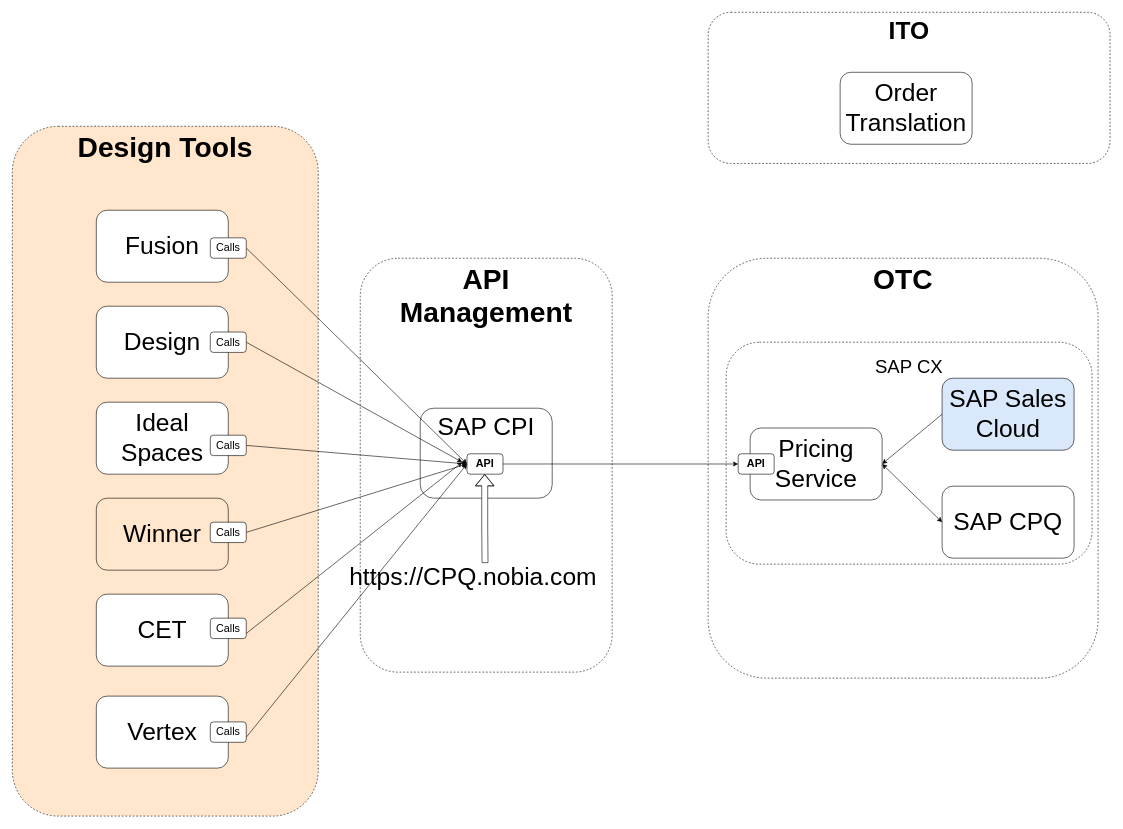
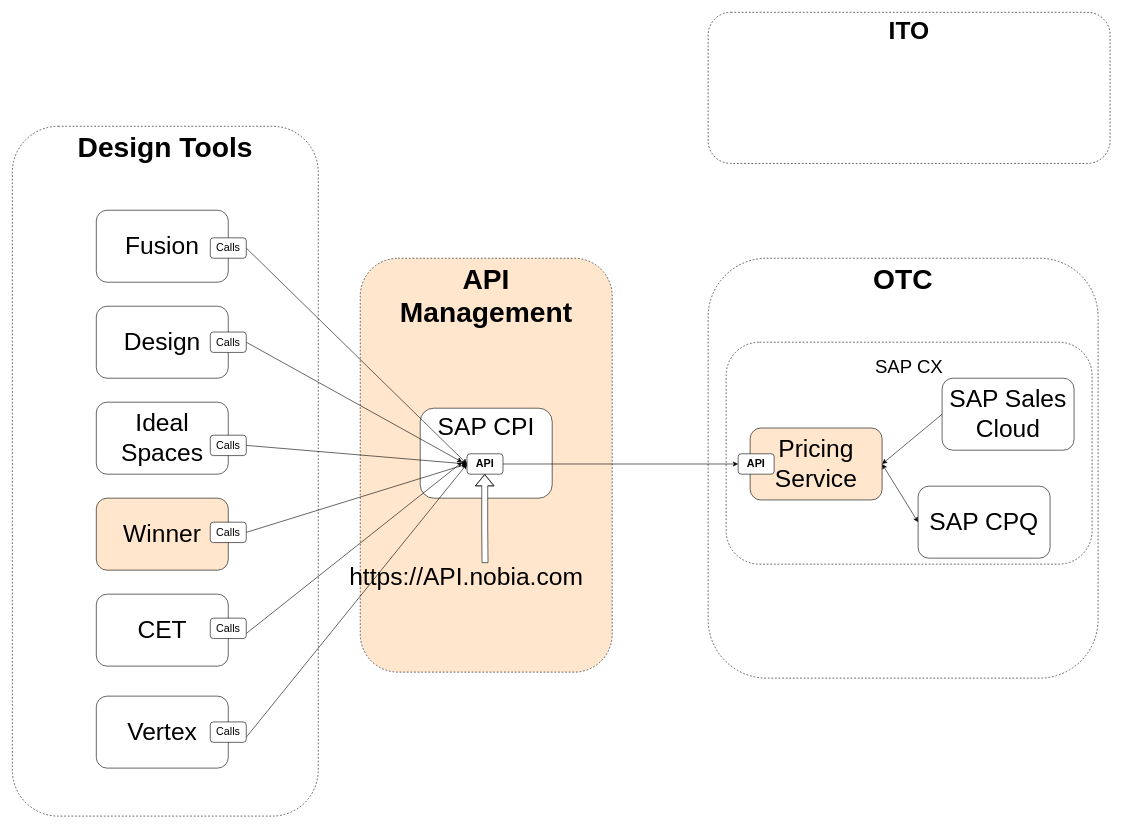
node "Order Translation": removed
node "Design Tools": fillcolor #ffe6cc -> #ffffff
node "API Management": fillcolor #ffffff -> #ffe6cc
node "SAP Sales Cloud": fillcolor #dae8fc -> #ffffff
node "Pricing Service": fillcolor #ffffff -> #ffe6cc
node "SAP CPQ": moved (1008, 522) -> (984, 522)
node "https://CPQ.nobia.com": label "https://CPQ.nobia.com" -> "https://API.nobia.com"
